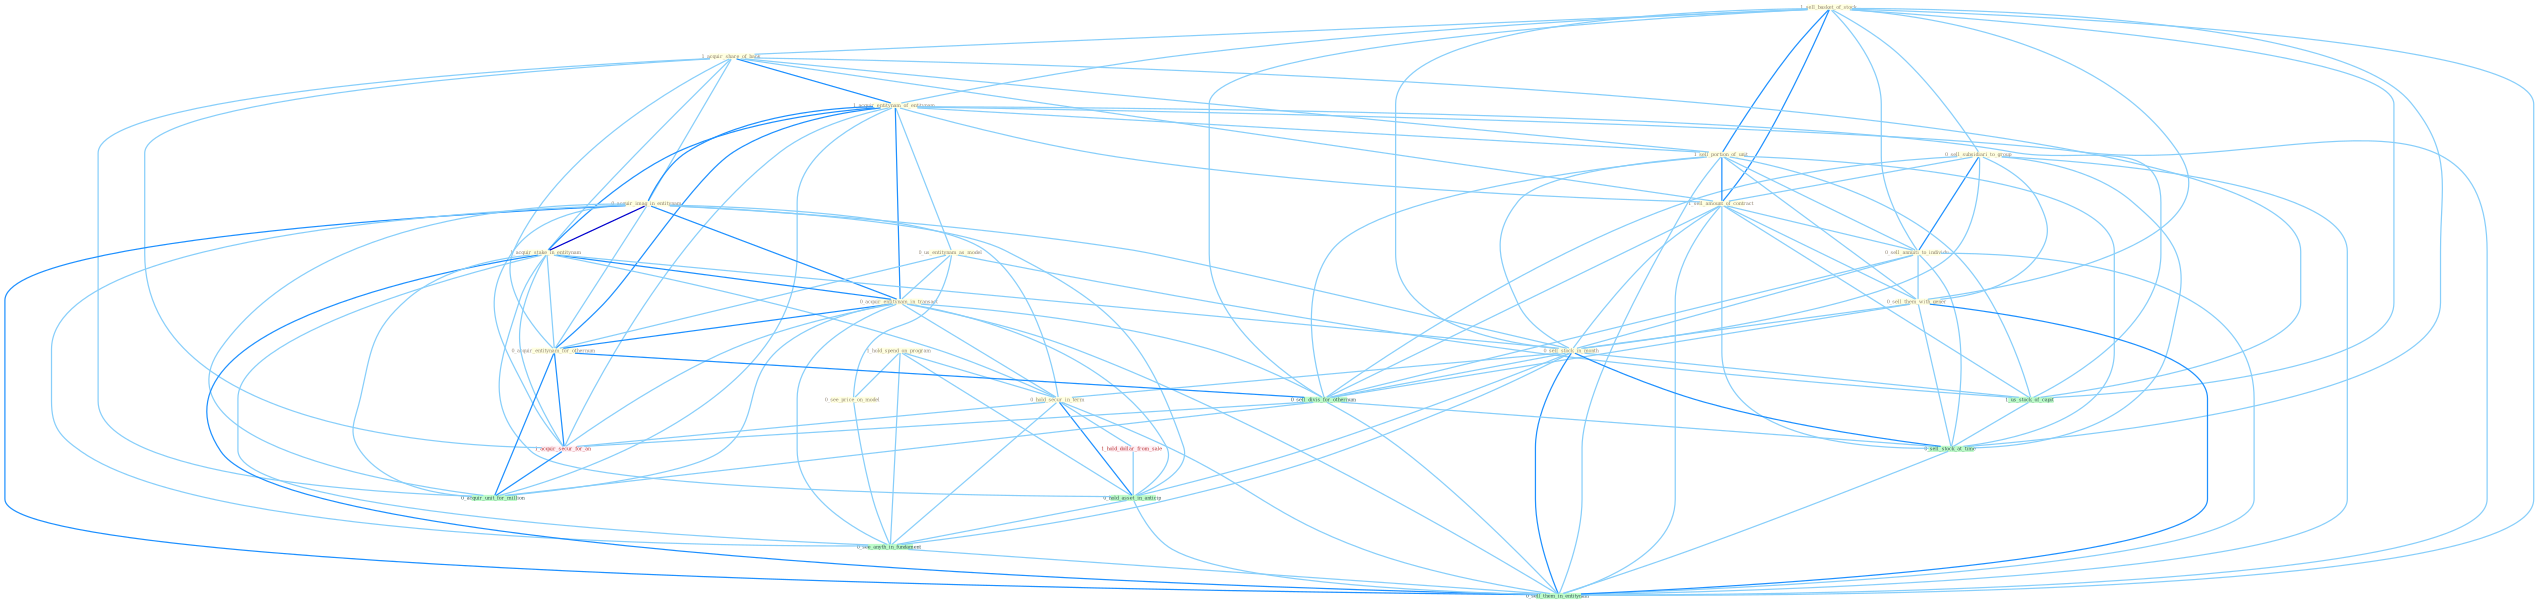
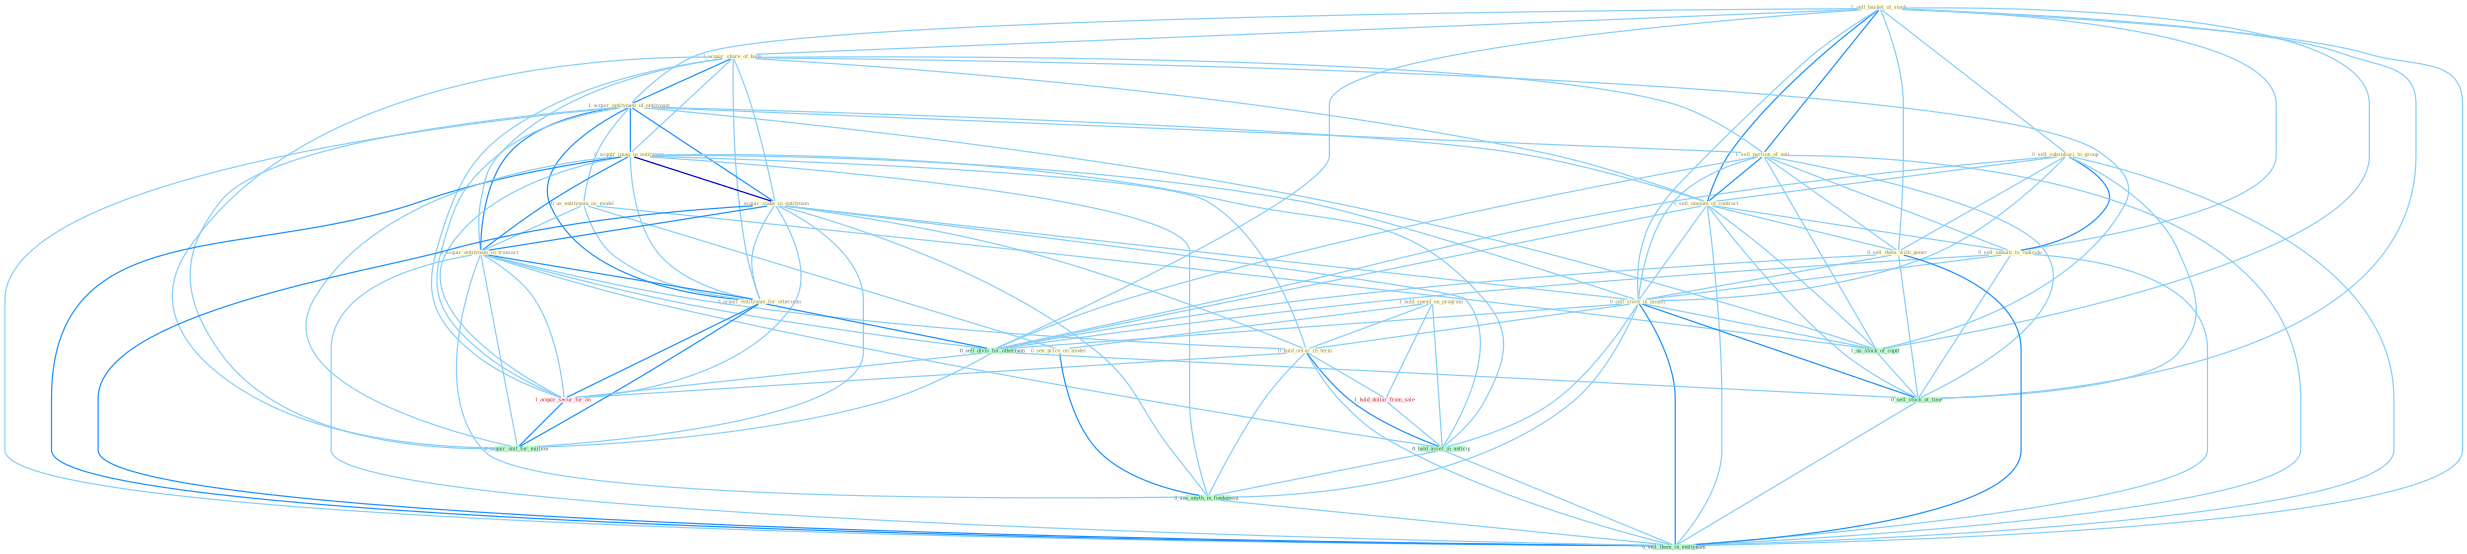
edge "1_acquir_share_of_bank" -- "0_acquir_entitynam_in_transact": added
edge "0_sell_annuiti_to_individu" -- "0_sell_them_with_gener": removed
edge "1_hold_spend_on_program" -- "0_see_anyth_in_fundament": now "1_hold_spend_on_program" -- "1_hold_dollar_from_sale"
edge "0_see_price_on_model" -- "0_see_anyth_in_fundament": color #87cefa -> #1e90ff
edge "0_sell_divis_for_othernum" -- "0_sell_them_in_entitynam": removed
